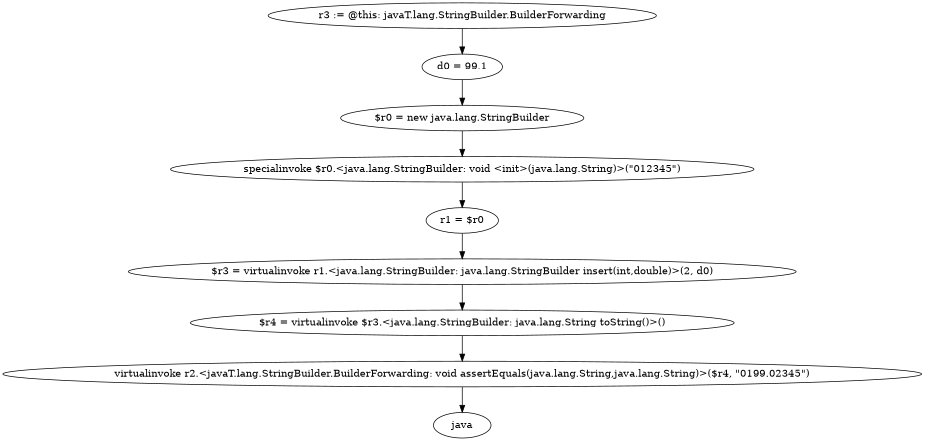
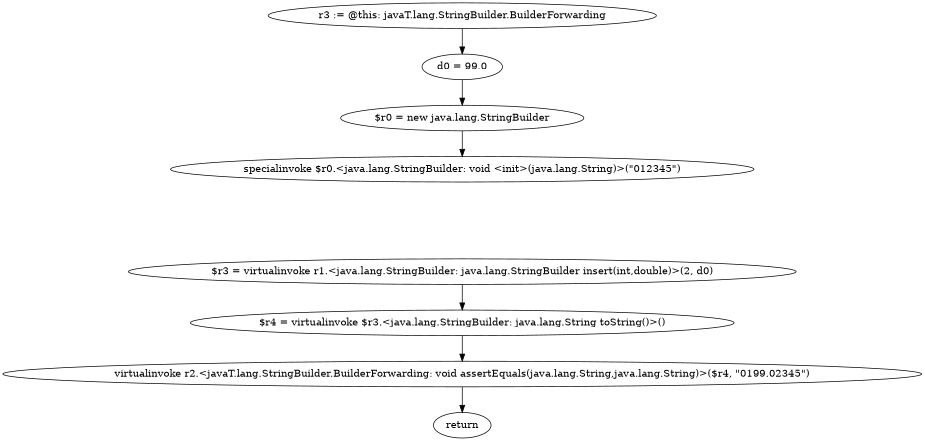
node "d0 = 99.1": label "d0 = 99.1" -> "d0 = 99.0"
node "r1 = $r0": removed
node "java": label "java" -> "return"
